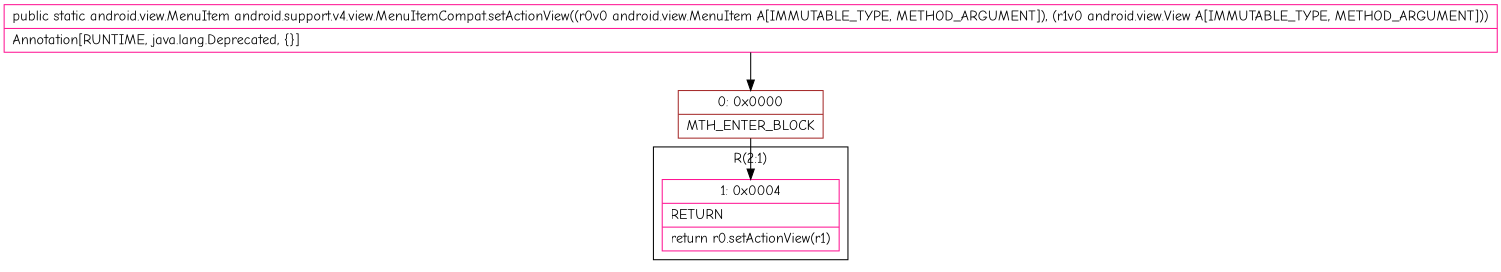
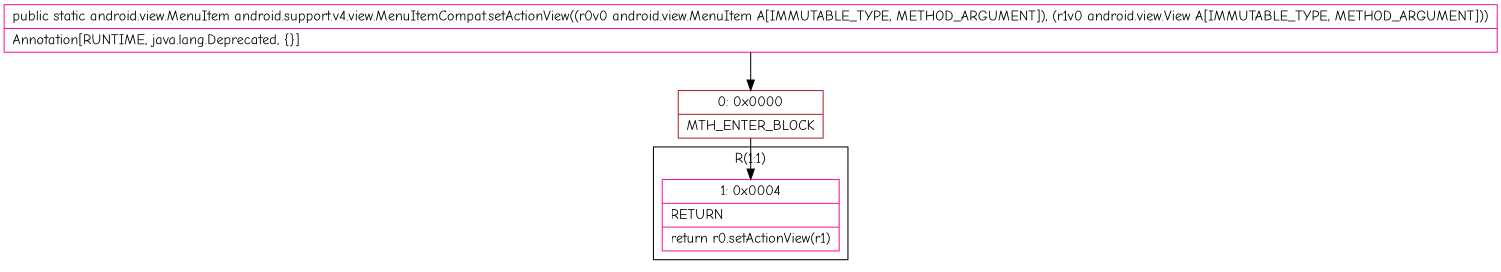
cluster "R(2:1)": label "R(2:1)" -> "R(1:1)"
